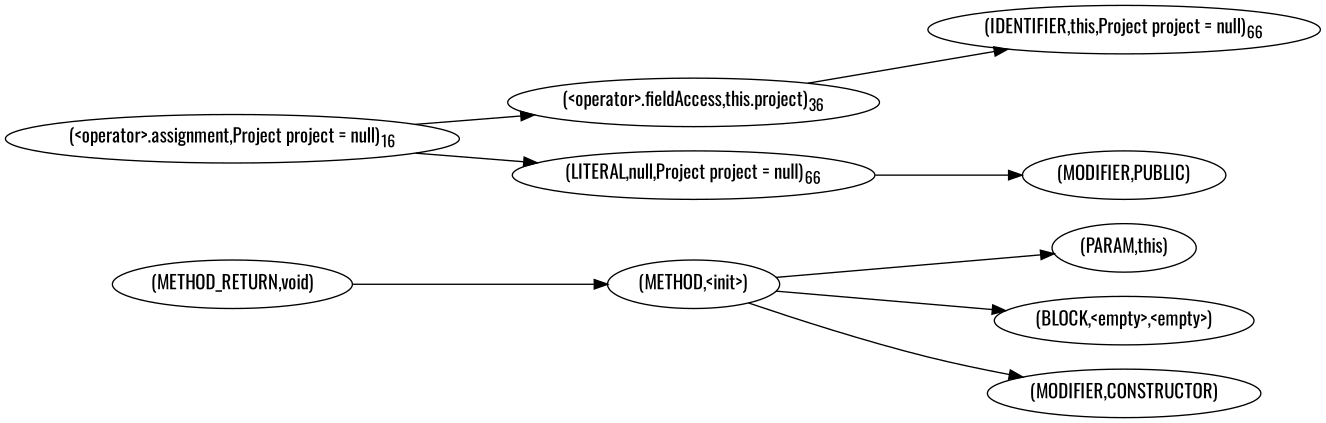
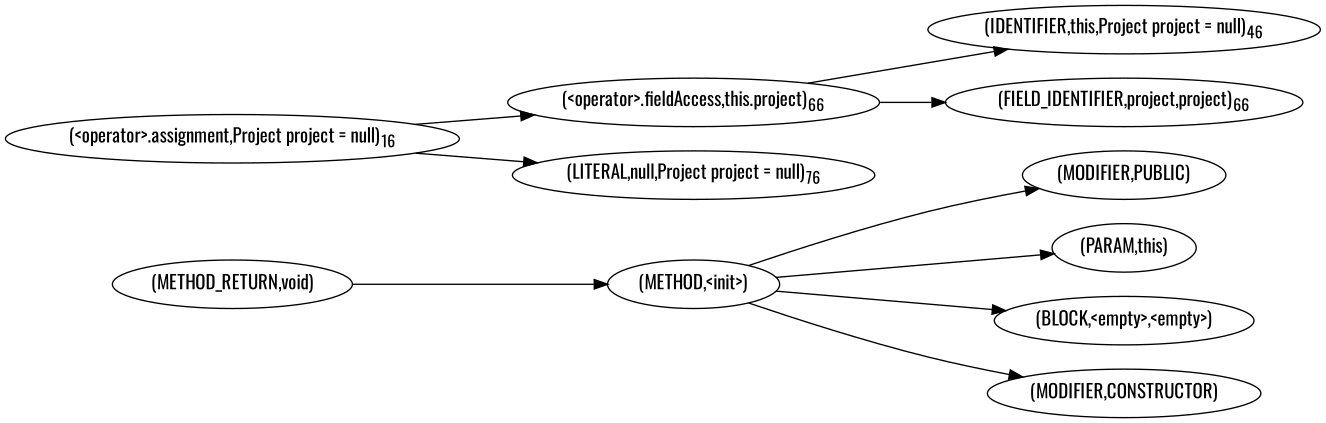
node "(IDENTIFIER,this,Project project = null)": text "66" -> "46"
node "(<operator>.fieldAccess,this.project)": text "36" -> "66"
node "(FIELD_IDENTIFIER,project,project)": added
node "(LITERAL,null,Project project = null)": text "66" -> "76"
edge "(LITERAL,null,Project project = null)" -> "(MODIFIER,PUBLIC)": now "(METHOD,<init>)" -> "(MODIFIER,PUBLIC)"
